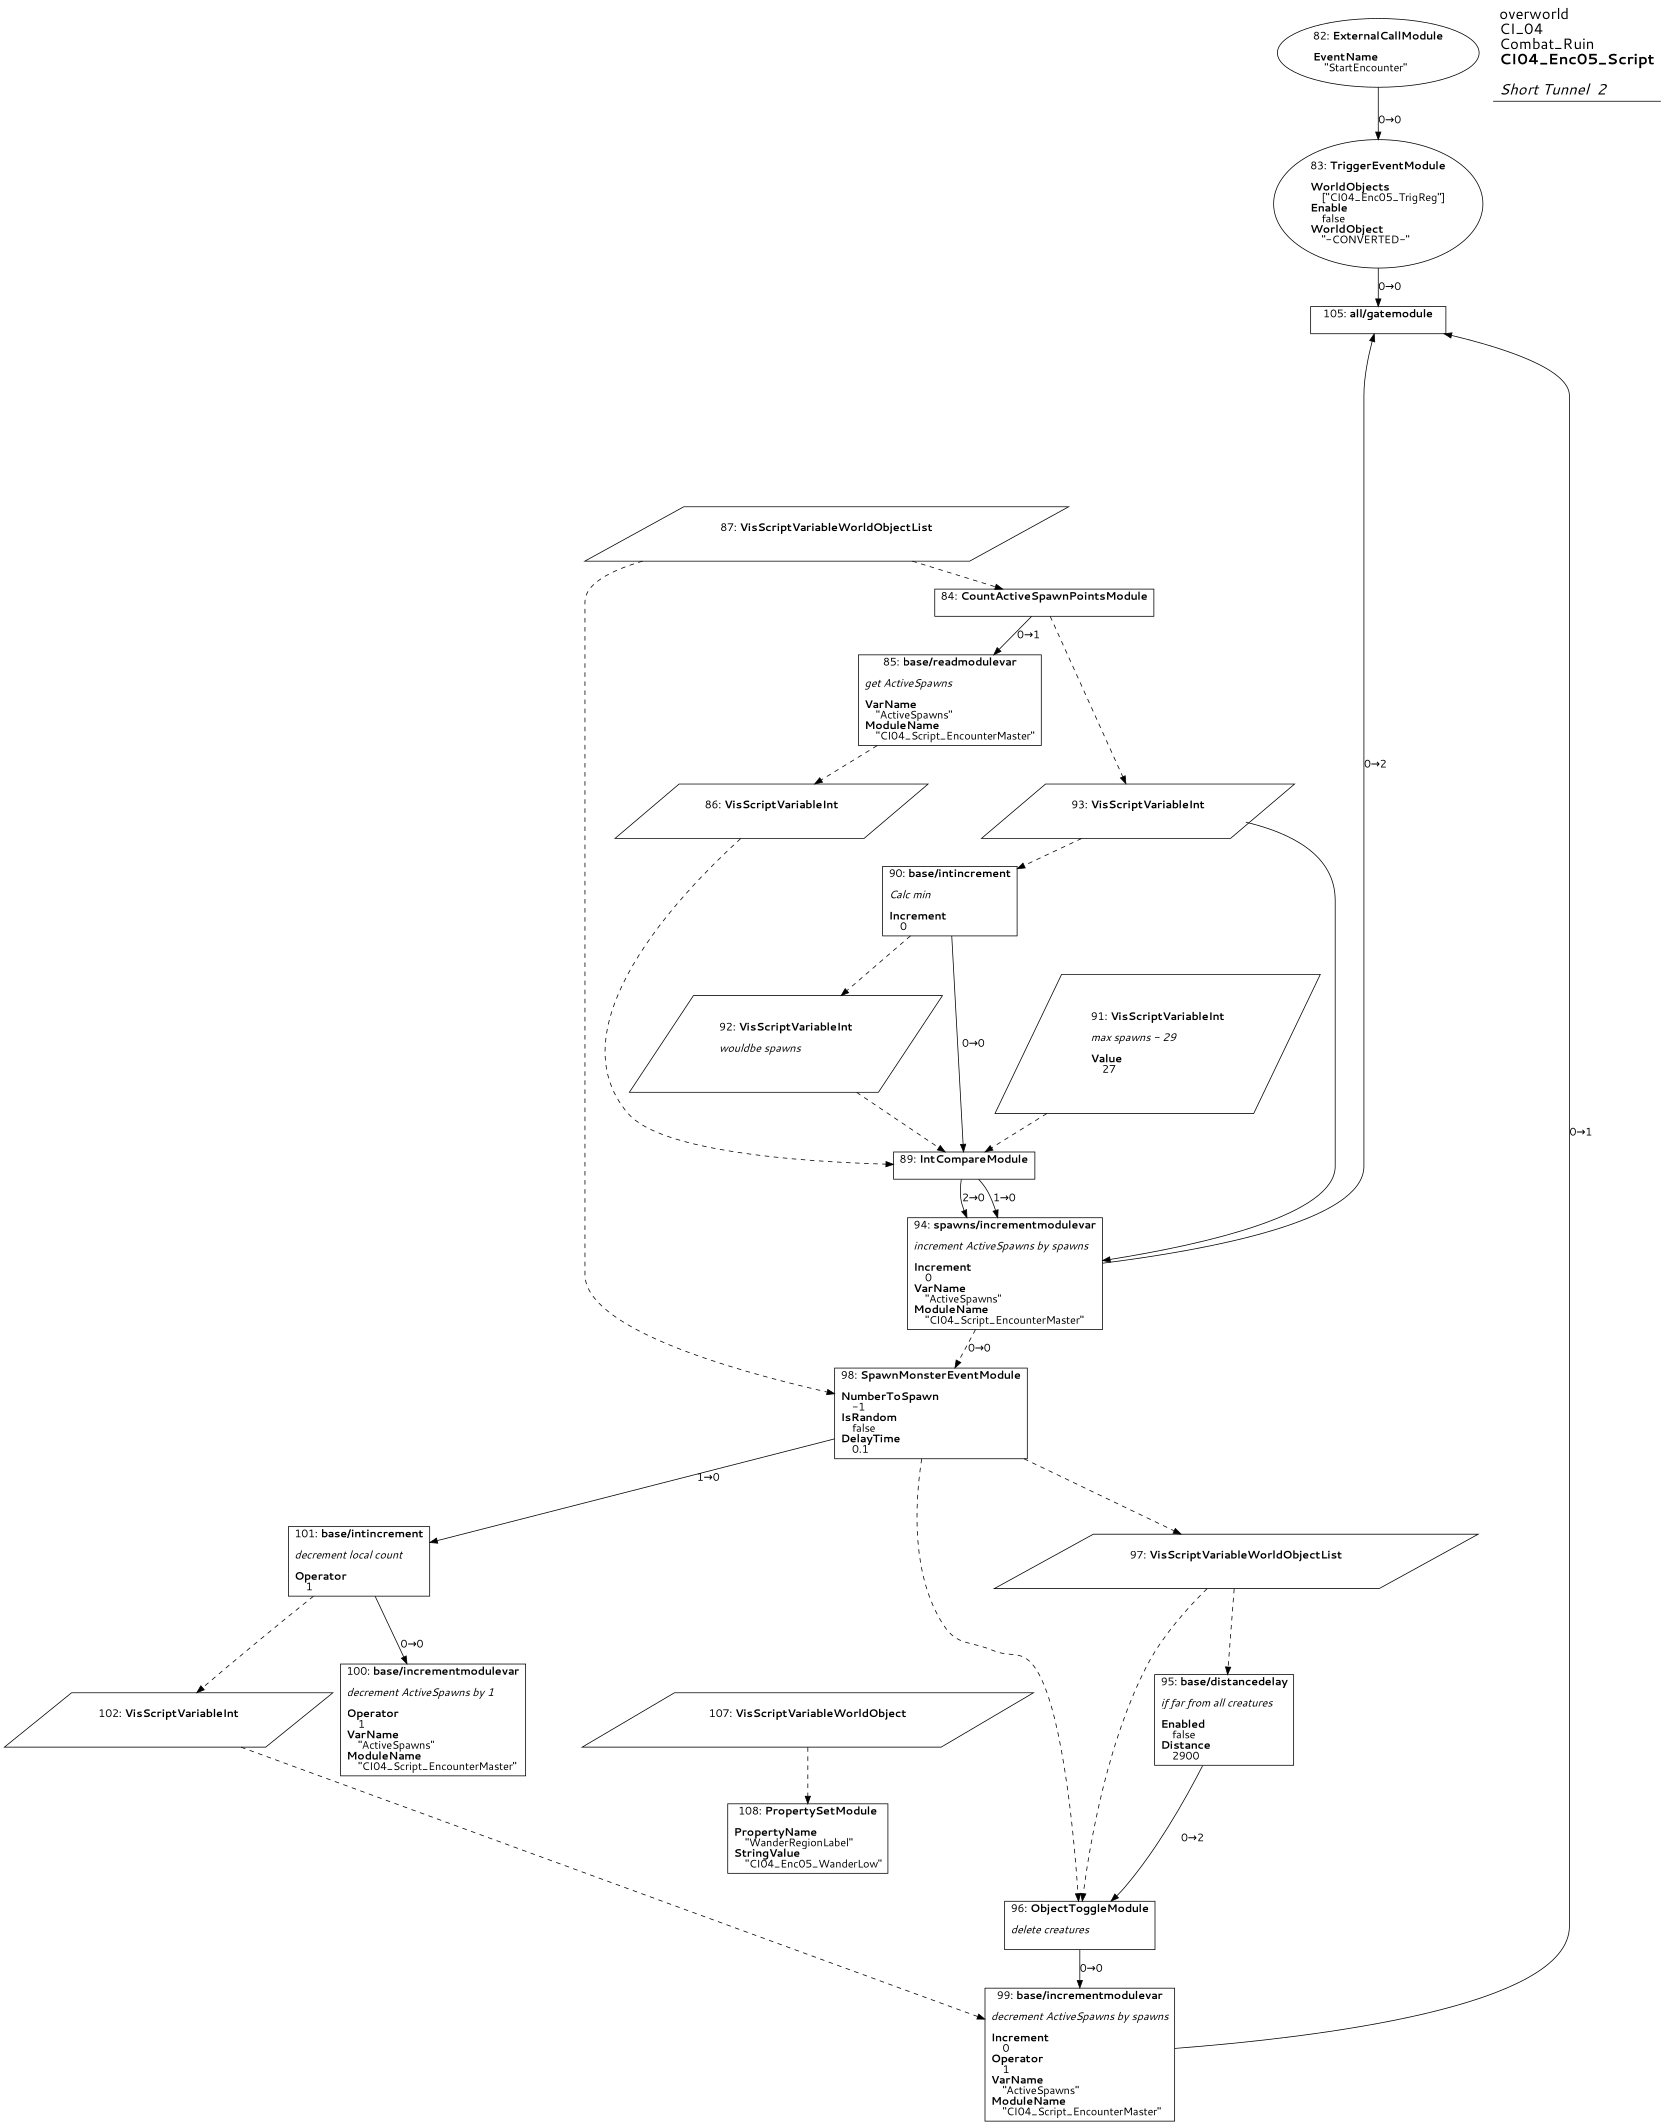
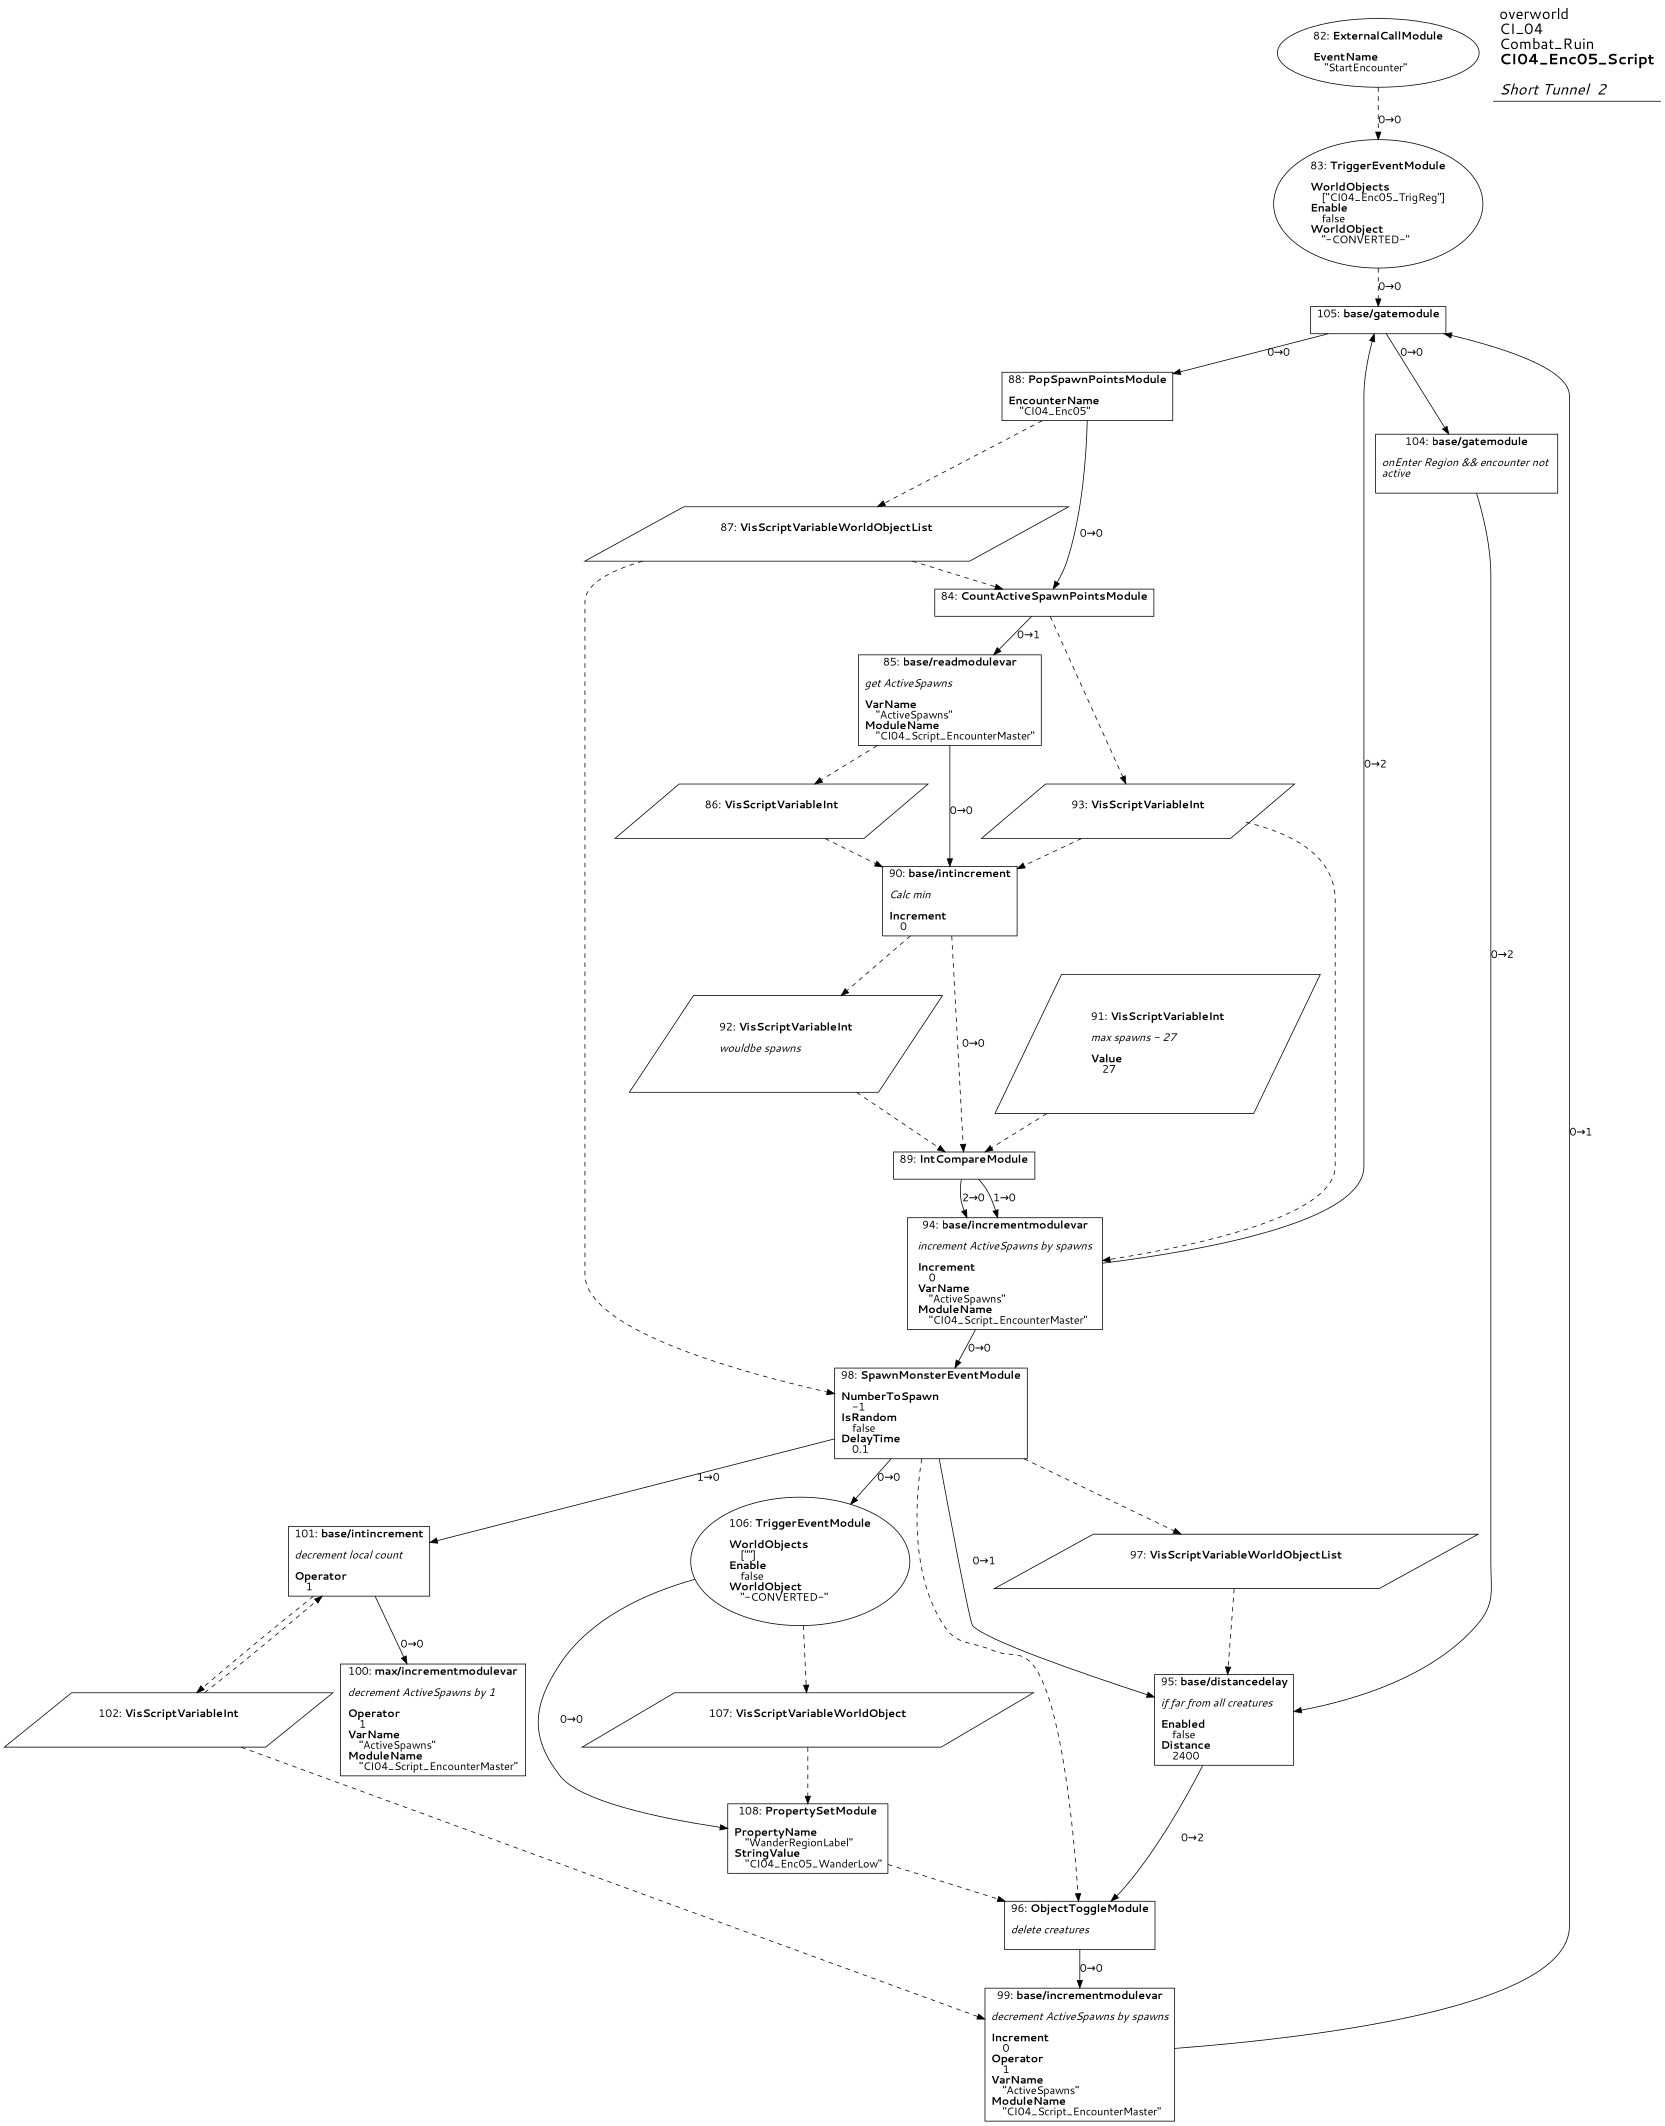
edge "82:" -> "83:": style solid -> dashed
edge "83:" -> "105:": style solid -> dashed
node "105:": text "all/gatemodule" -> "base/gatemodule"
node "88:": added
node "104:": added
edge "85:" -> "90:": added, label "0→0"
node "91:": text "max spawns - 29" -> "max spawns - 27"
edge "90:" -> "89:": style solid -> dashed
edge "86:" -> "89:": now "86:" -> "90:"
edge "93:" -> "94:": style solid -> dashed
node "94:": text "spawns/incrementmodulevar" -> "base/incrementmodulevar"
edge "94:" -> "98:": style dashed -> solid
node "106:": added
edge "98:" -> "95:": added, label "0→1"
edge "102:" -> "101:": added
node "100:": text "base/incrementmodulevar" -> "max/incrementmodulevar"
edge "97:" -> "96:": now "108:" -> "96:"
node "95:": text "2900" -> "2400"
